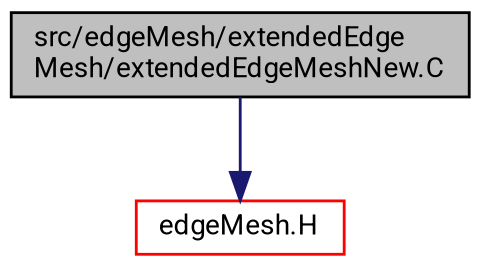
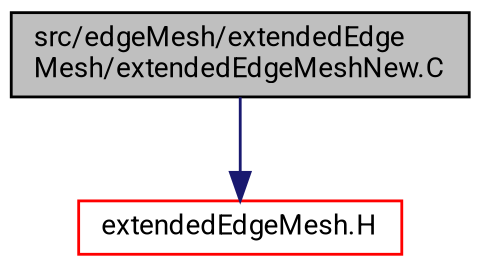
node "edgeMesh.H": label "edgeMesh.H" -> "extendedEdgeMesh.H"
